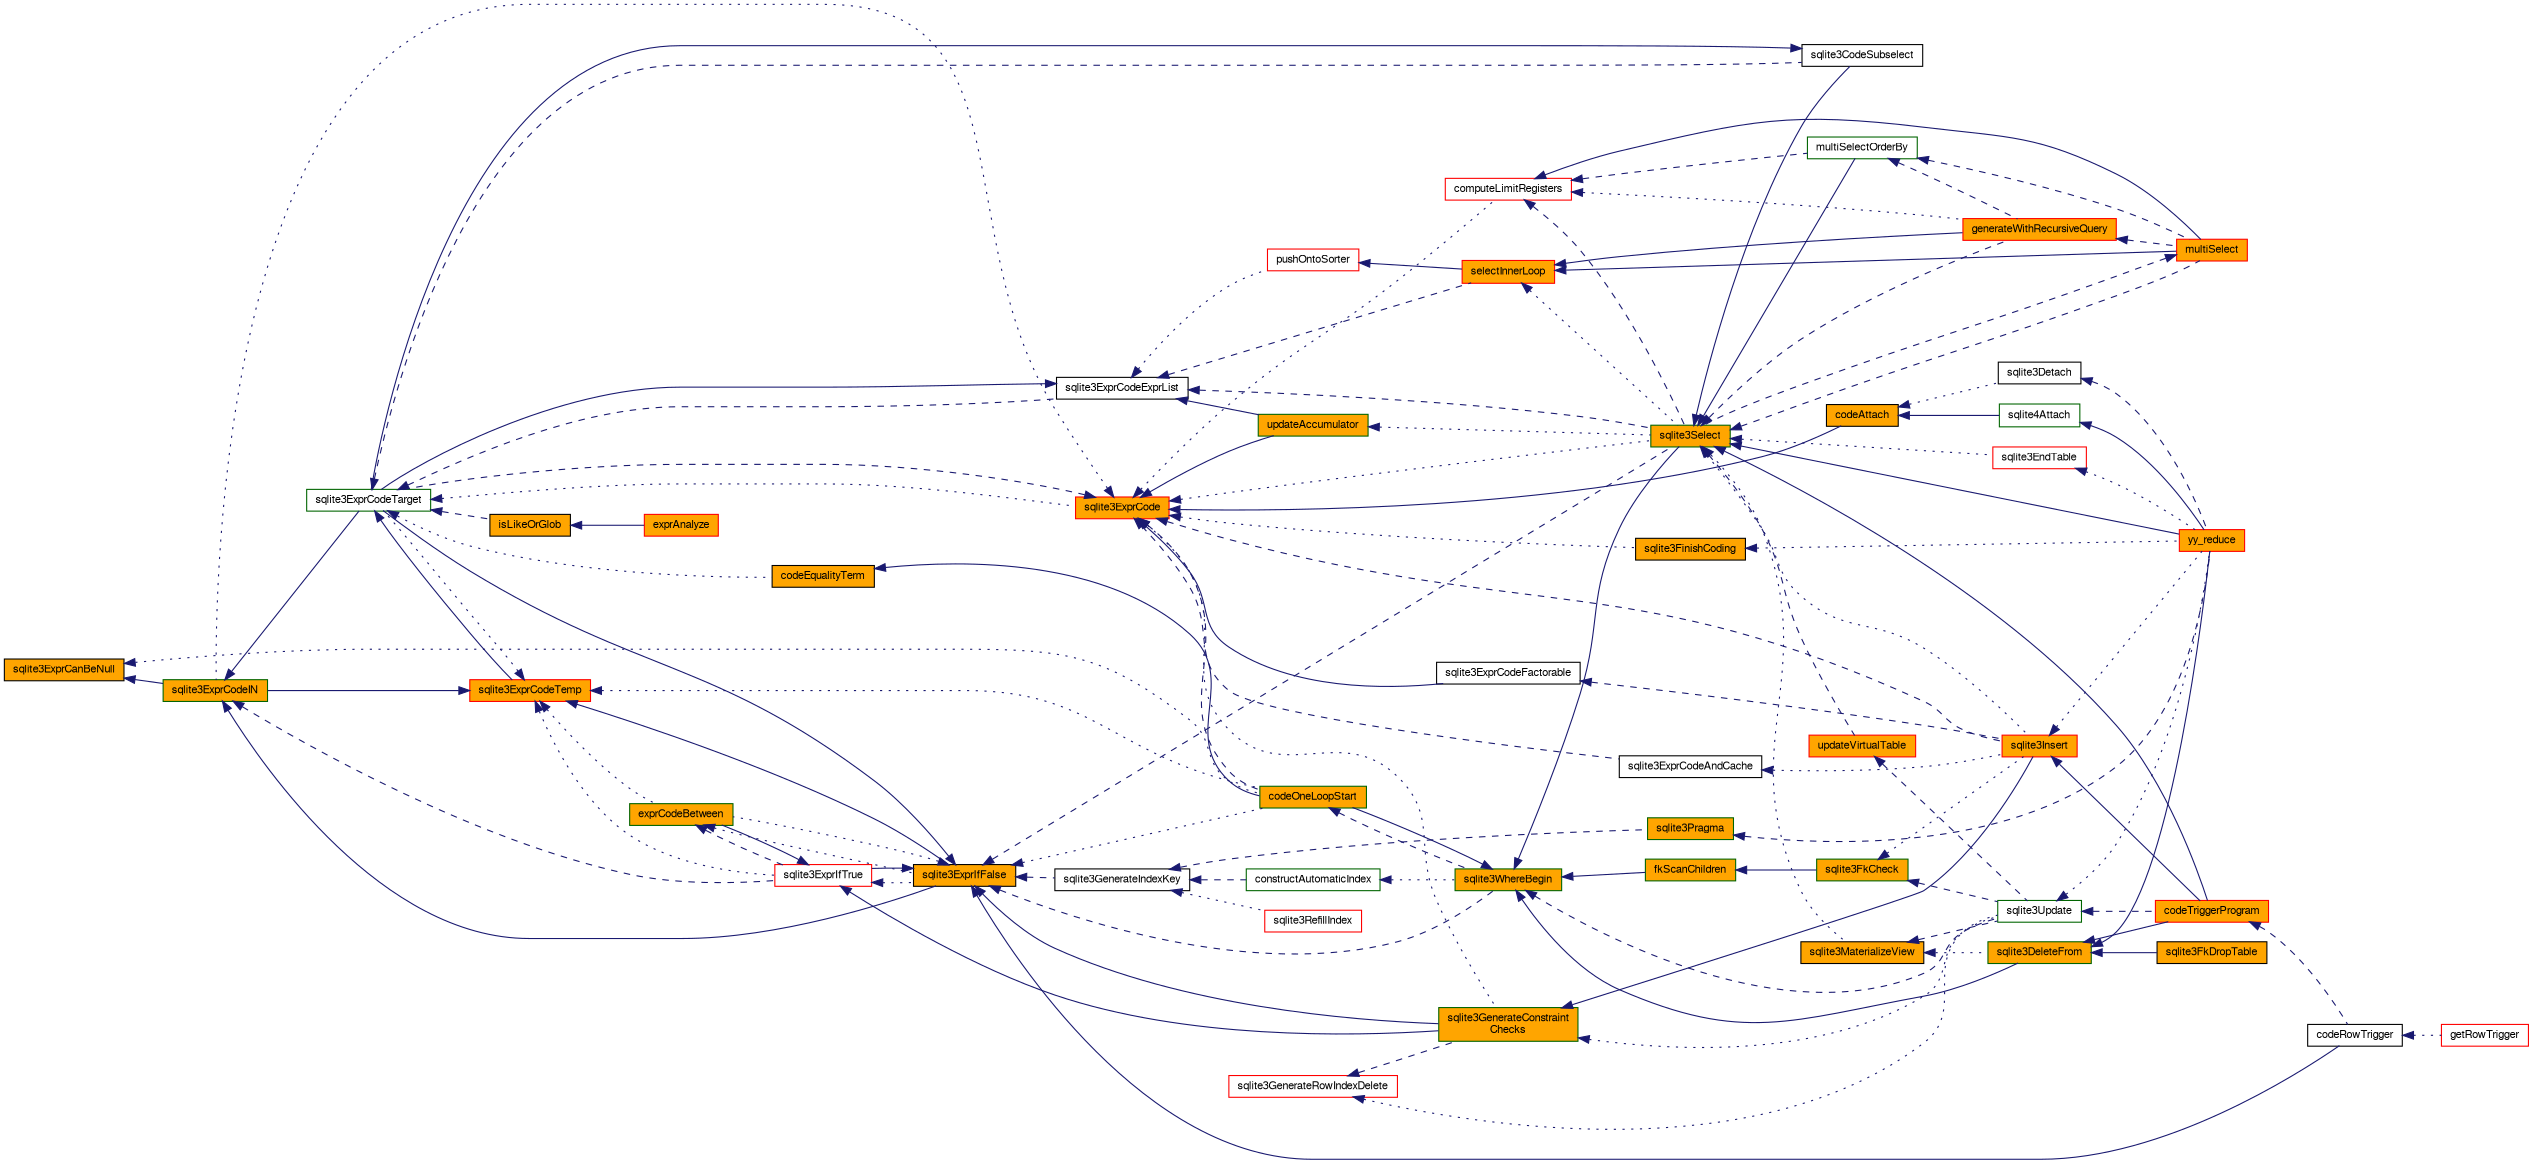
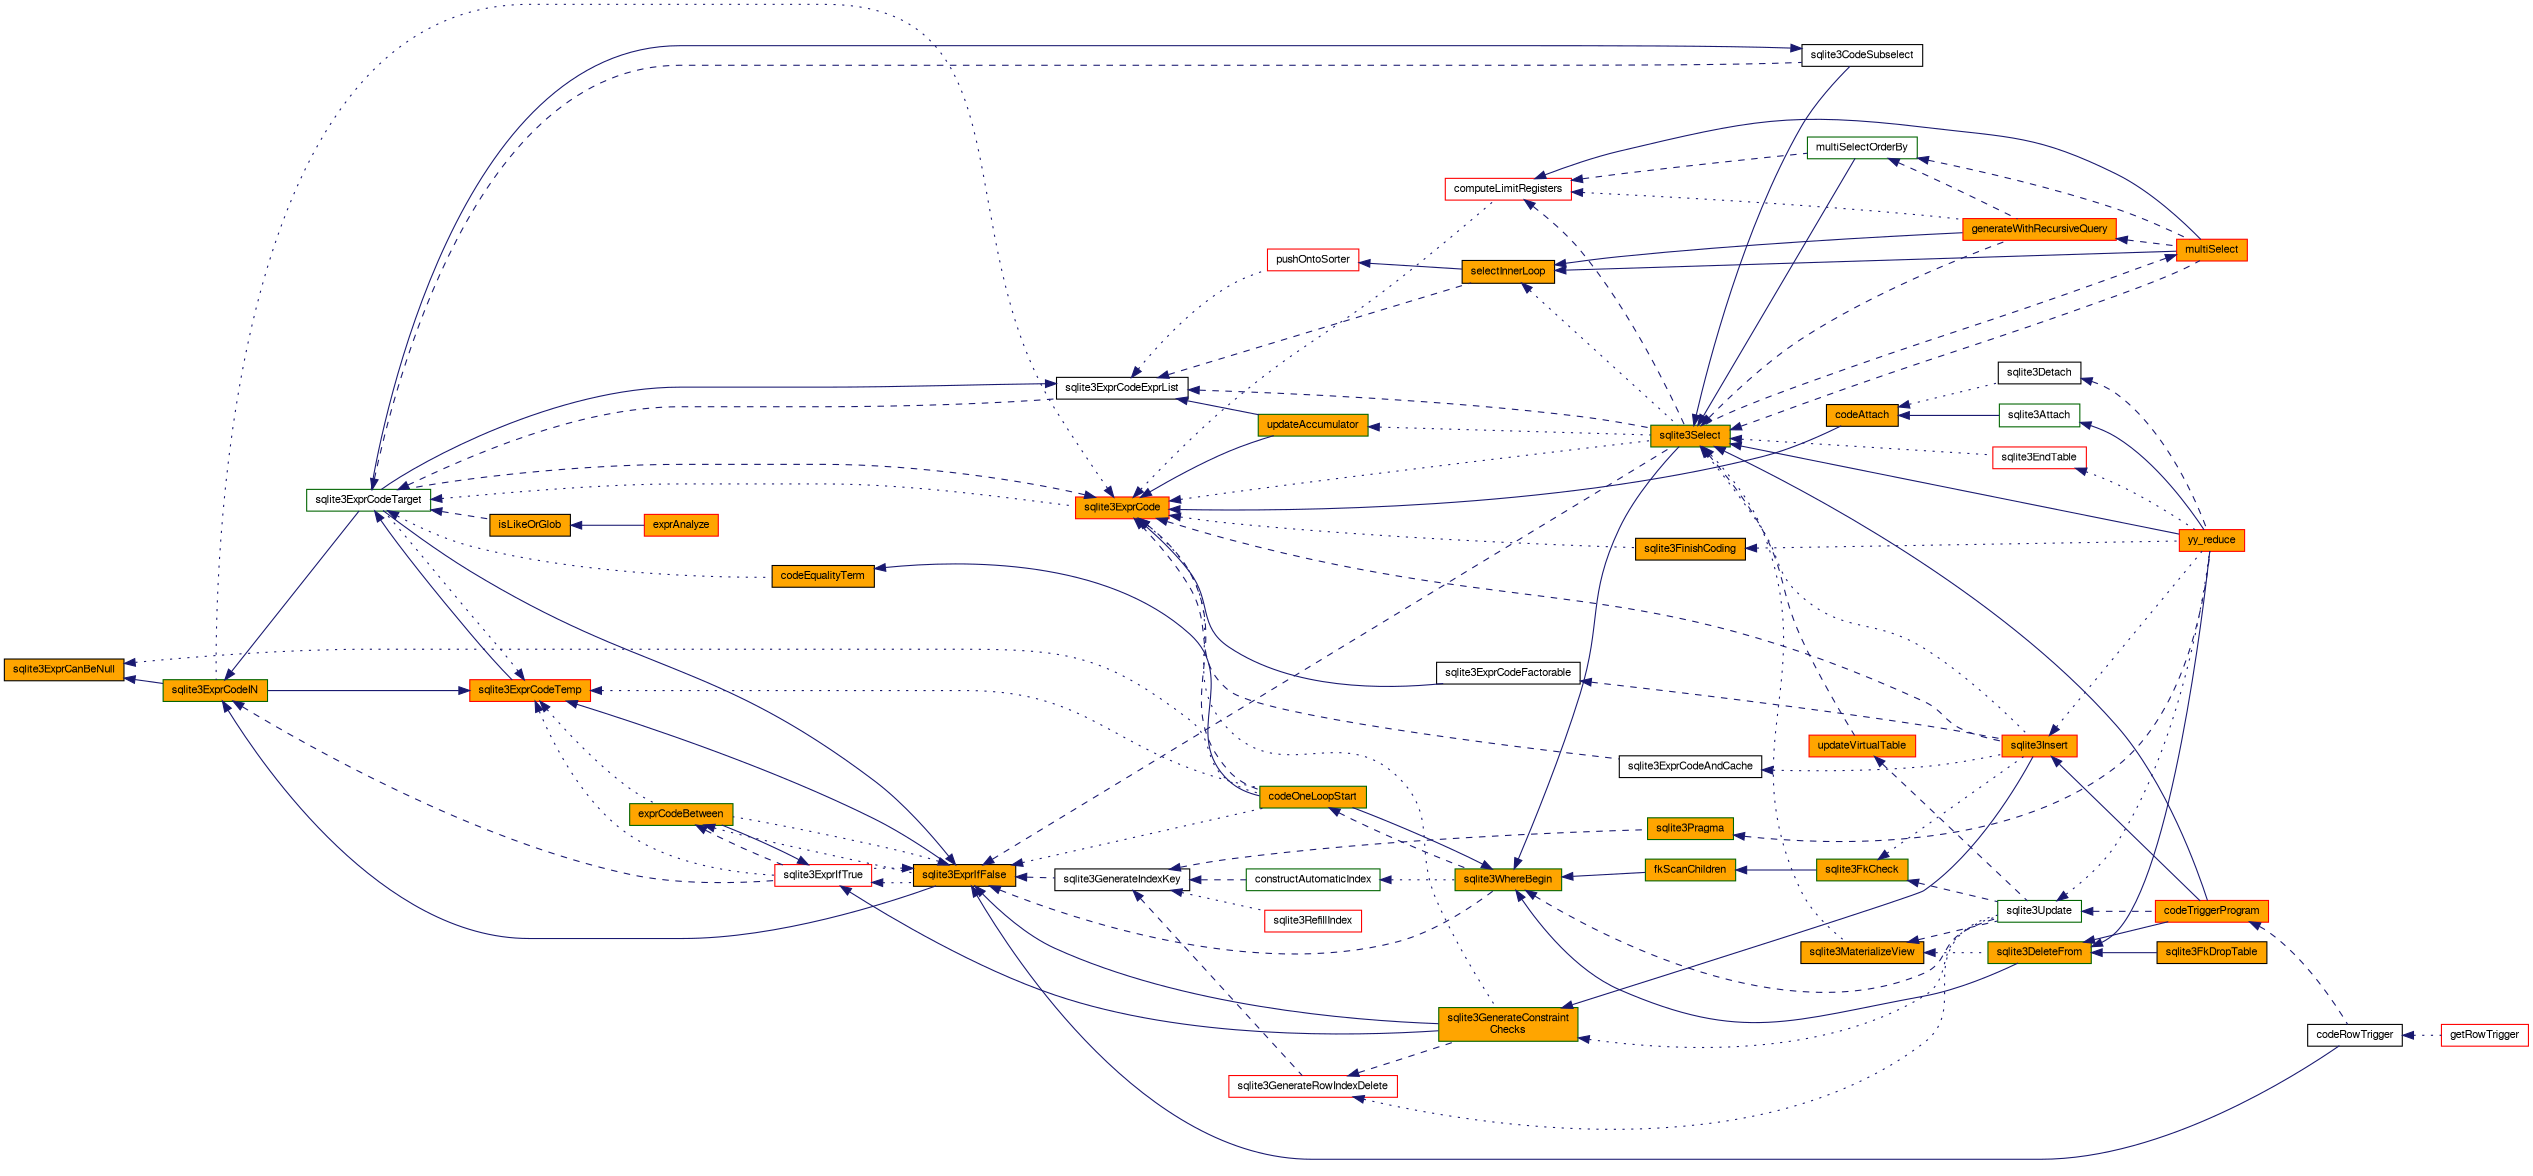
node "selectInnerLoop": color red -> black
node "sqlite4Attach": label "sqlite4Attach" -> "sqlite3Attach"
edge "sqlite3ExprIfTrue" -> "sqlite3ExprIfFalse": style solid -> dotted
edge "sqlite3GenerateRowIndexDelete" -> "sqlite3GenerateIndexKey": added
